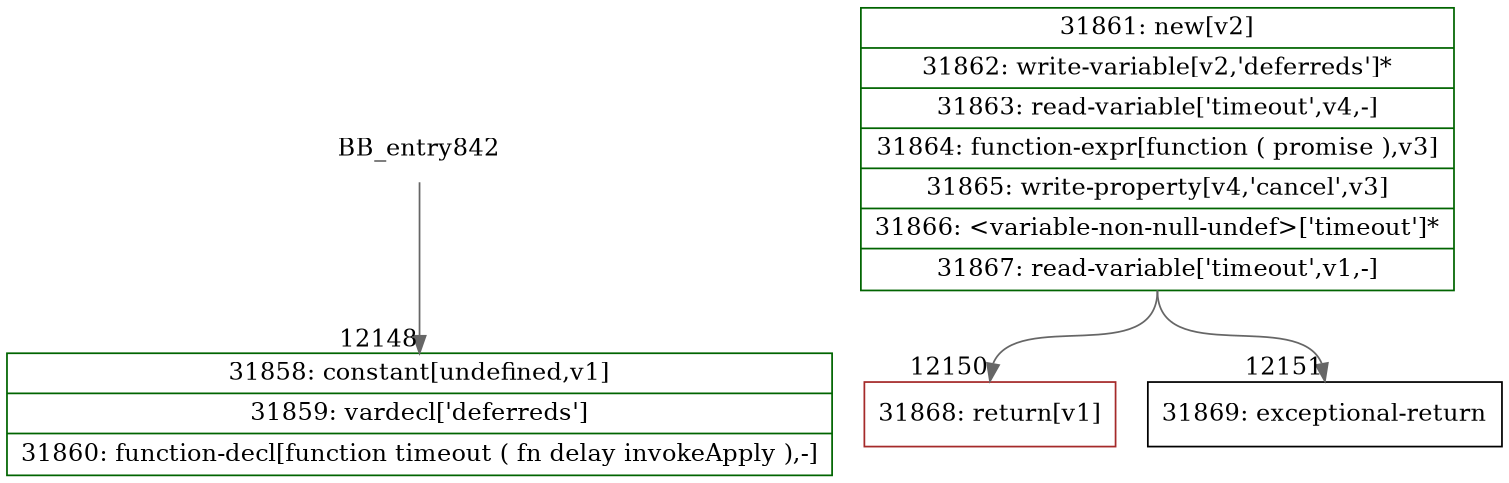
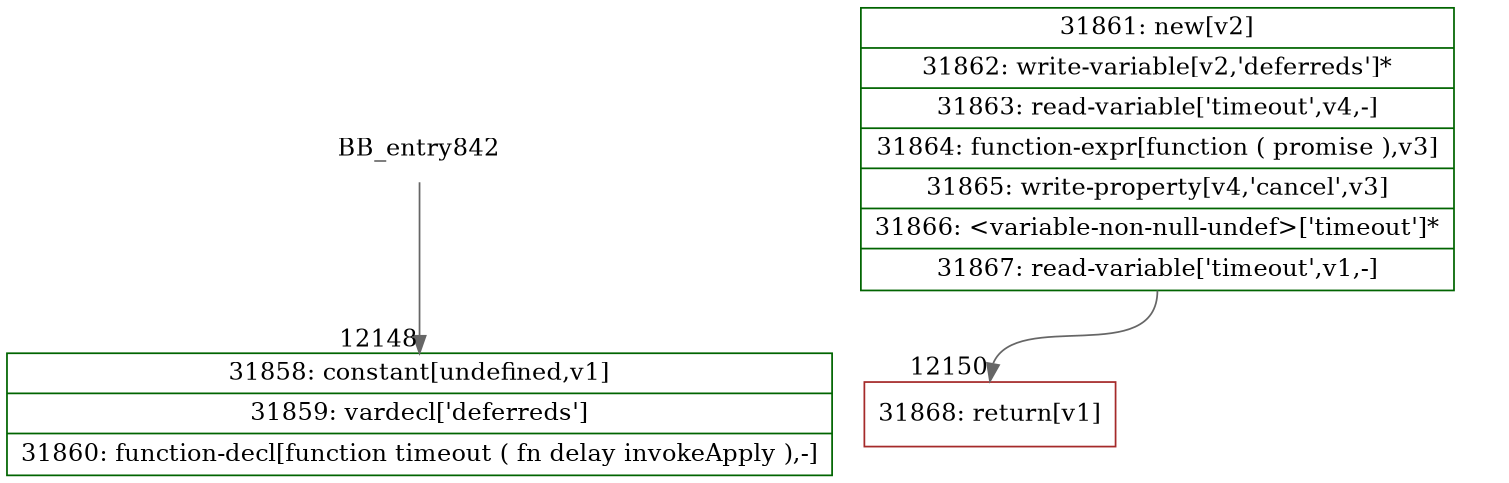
node "31869: exceptional-return": removed
